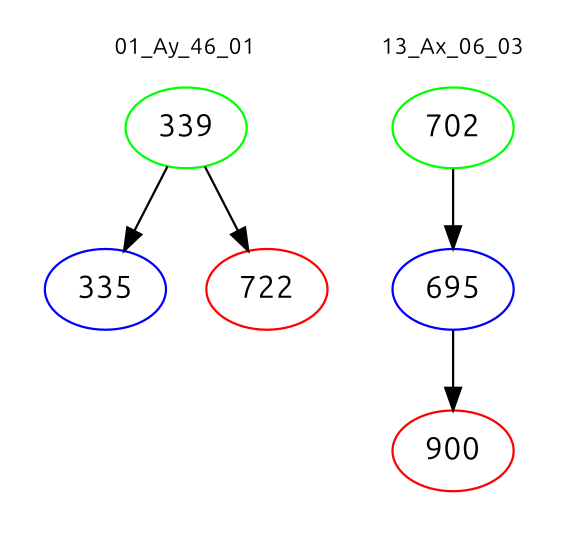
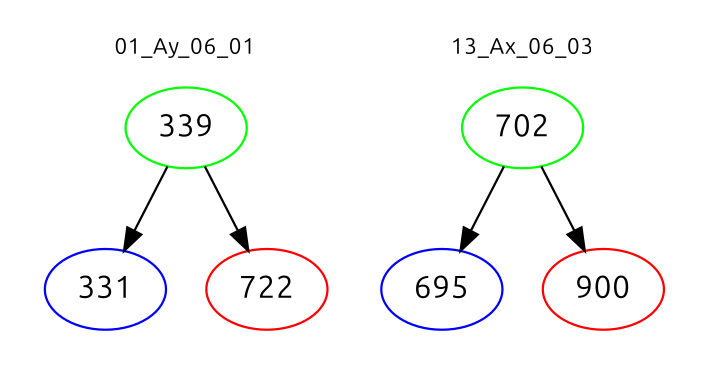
cluster "01_Ay_46_01": label "01_Ay_46_01" -> "01_Ay_06_01"
node "335": label "335" -> "331"
edge "695" -> "900": now "702" -> "900"
